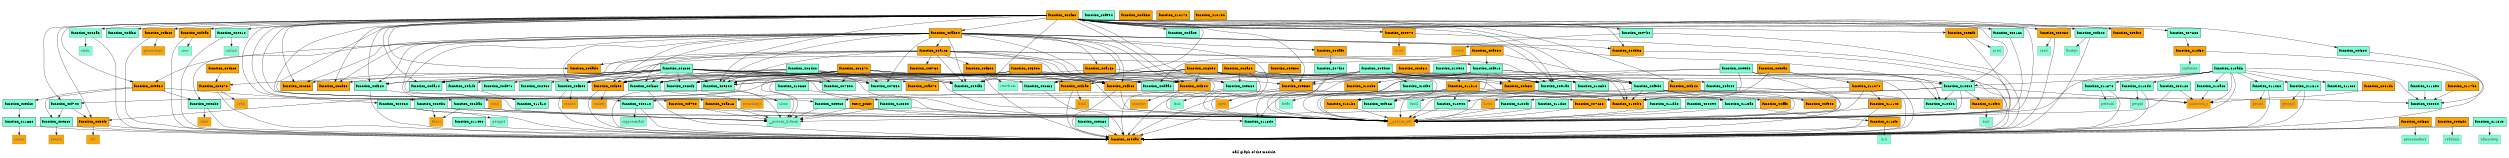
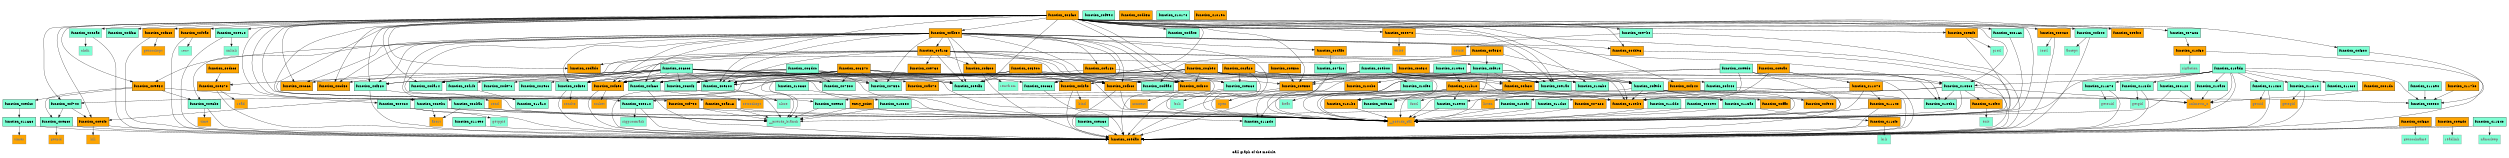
node "function_410170": fillcolor orange -> aquamarine
edge "function_4106b0" -> "function_408f60": reversed
edge "function_40ab54" -> "function_40f500": added
